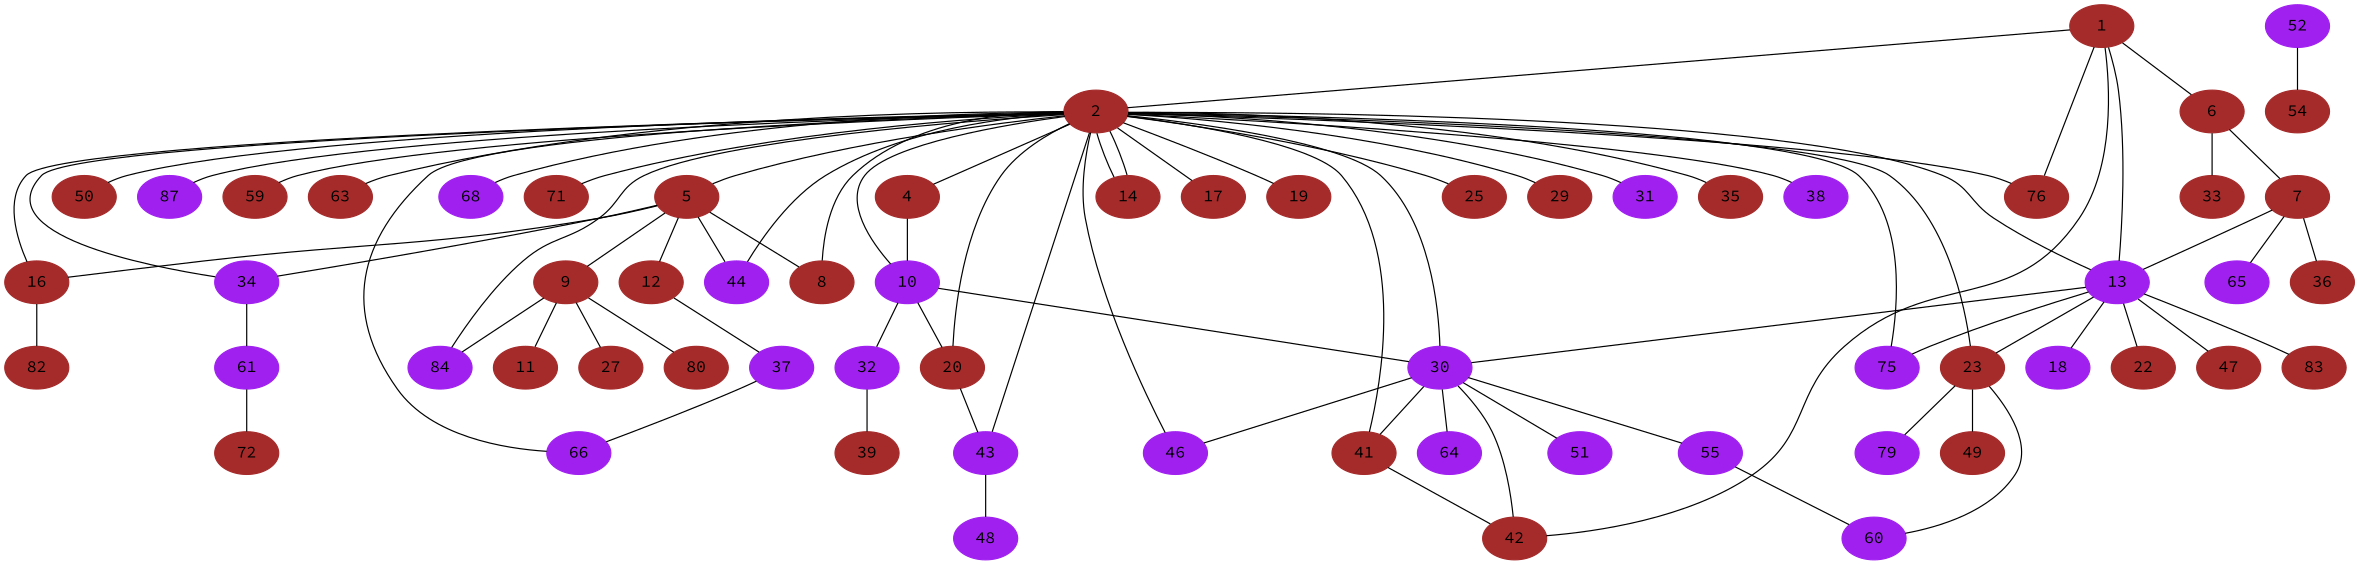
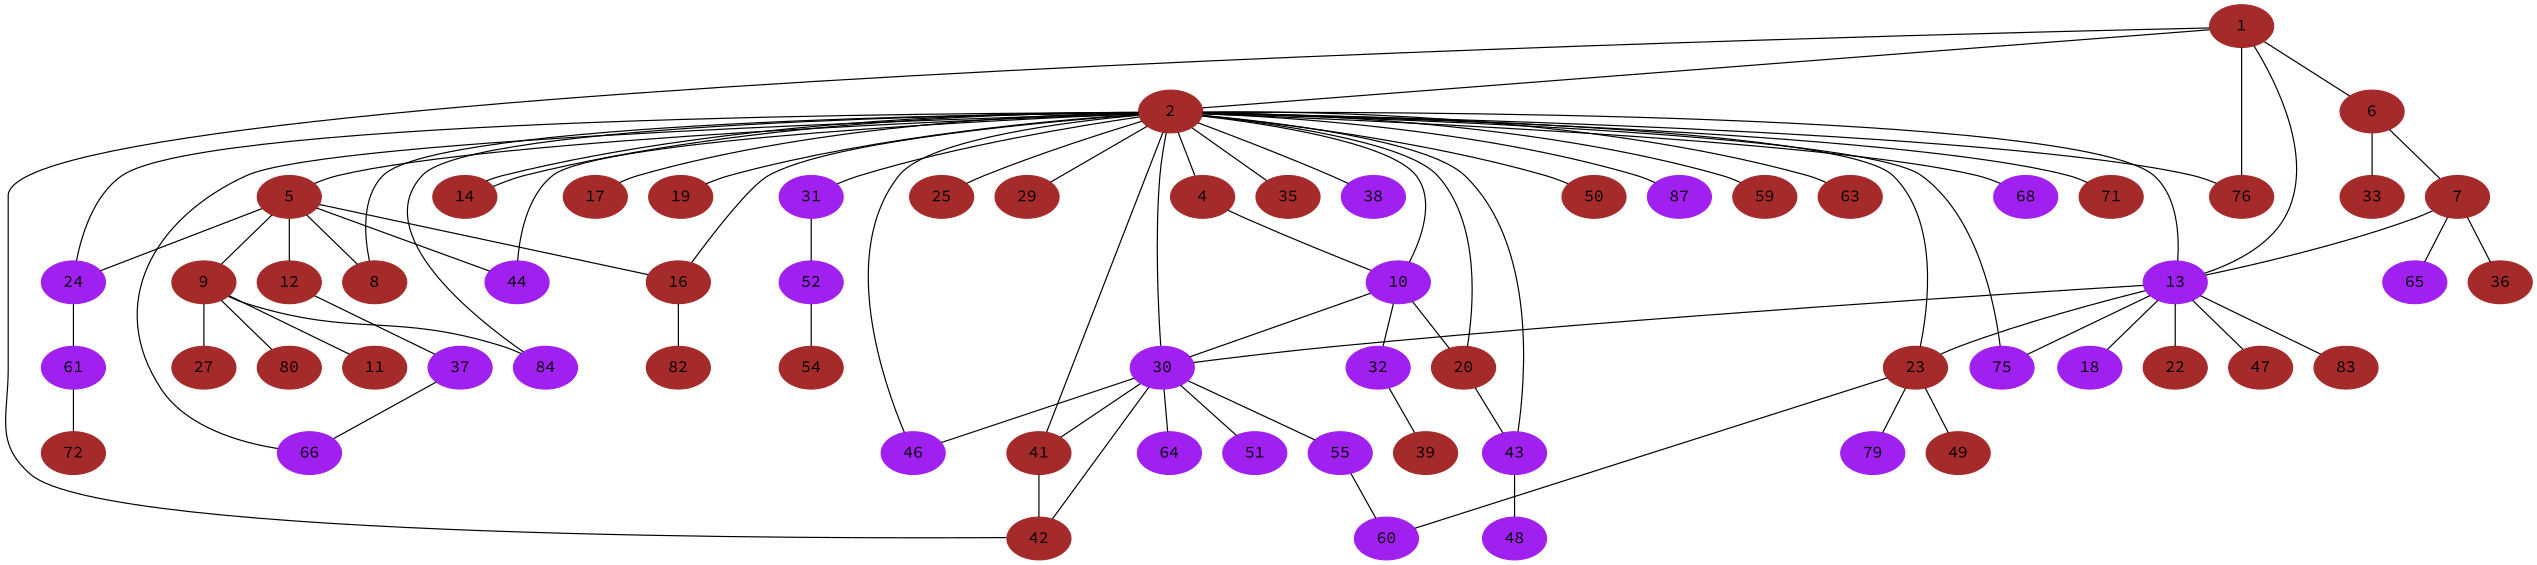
edge "31" -- "52": added
node "34": label "34" -> "24"
